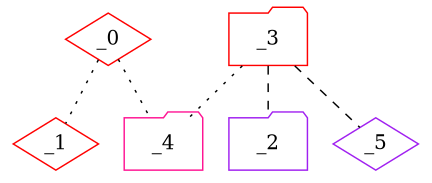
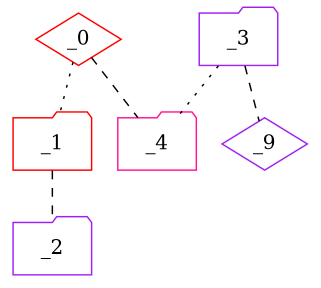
node "_3": color red -> purple
edge "_0" -- "_4": style dotted -> dashed
edge "_3" -- "_2": now "_1" -- "_2"
node "_1": shape diamond -> folder
node "_5": label "_5" -> "_9"
